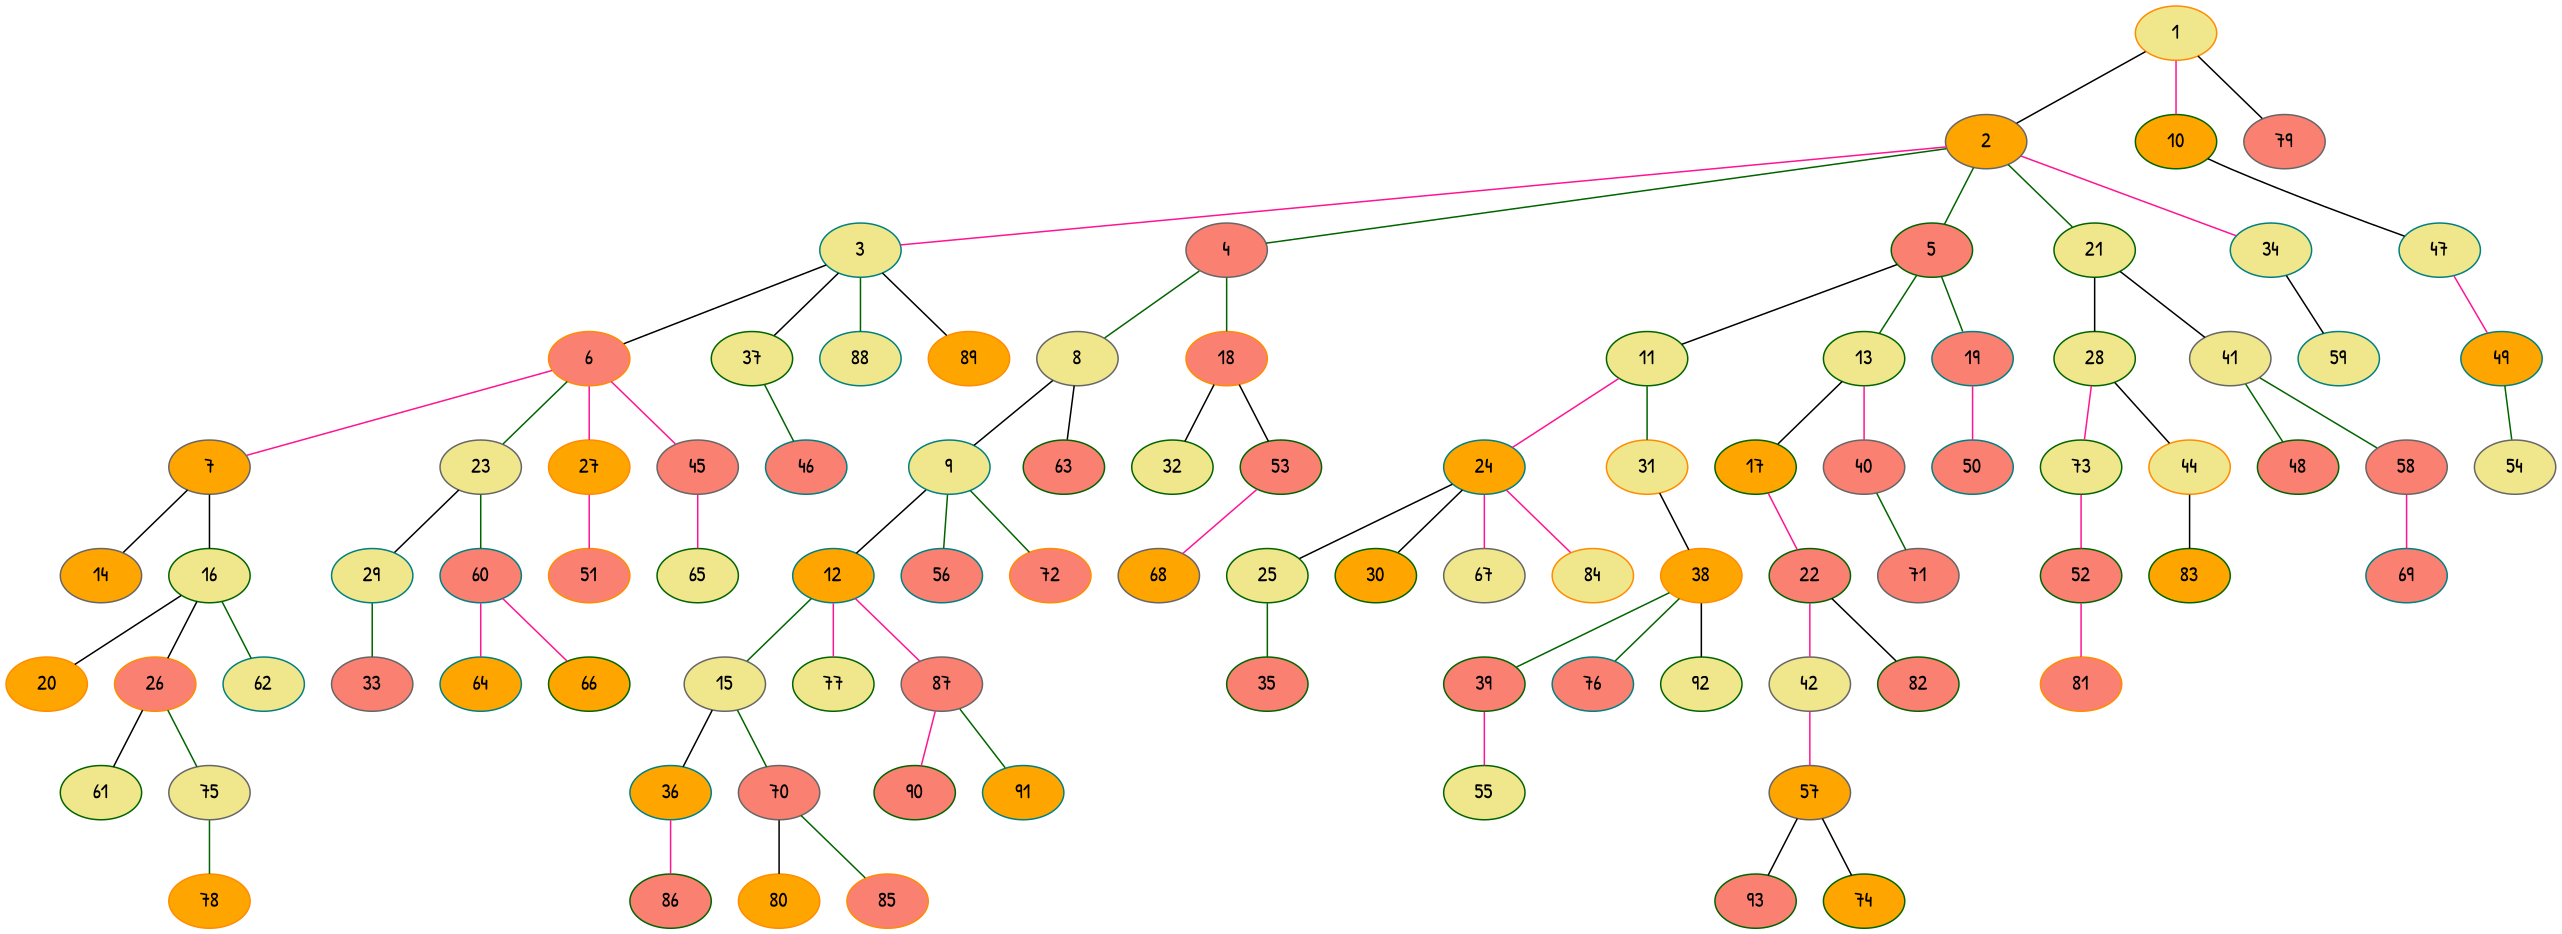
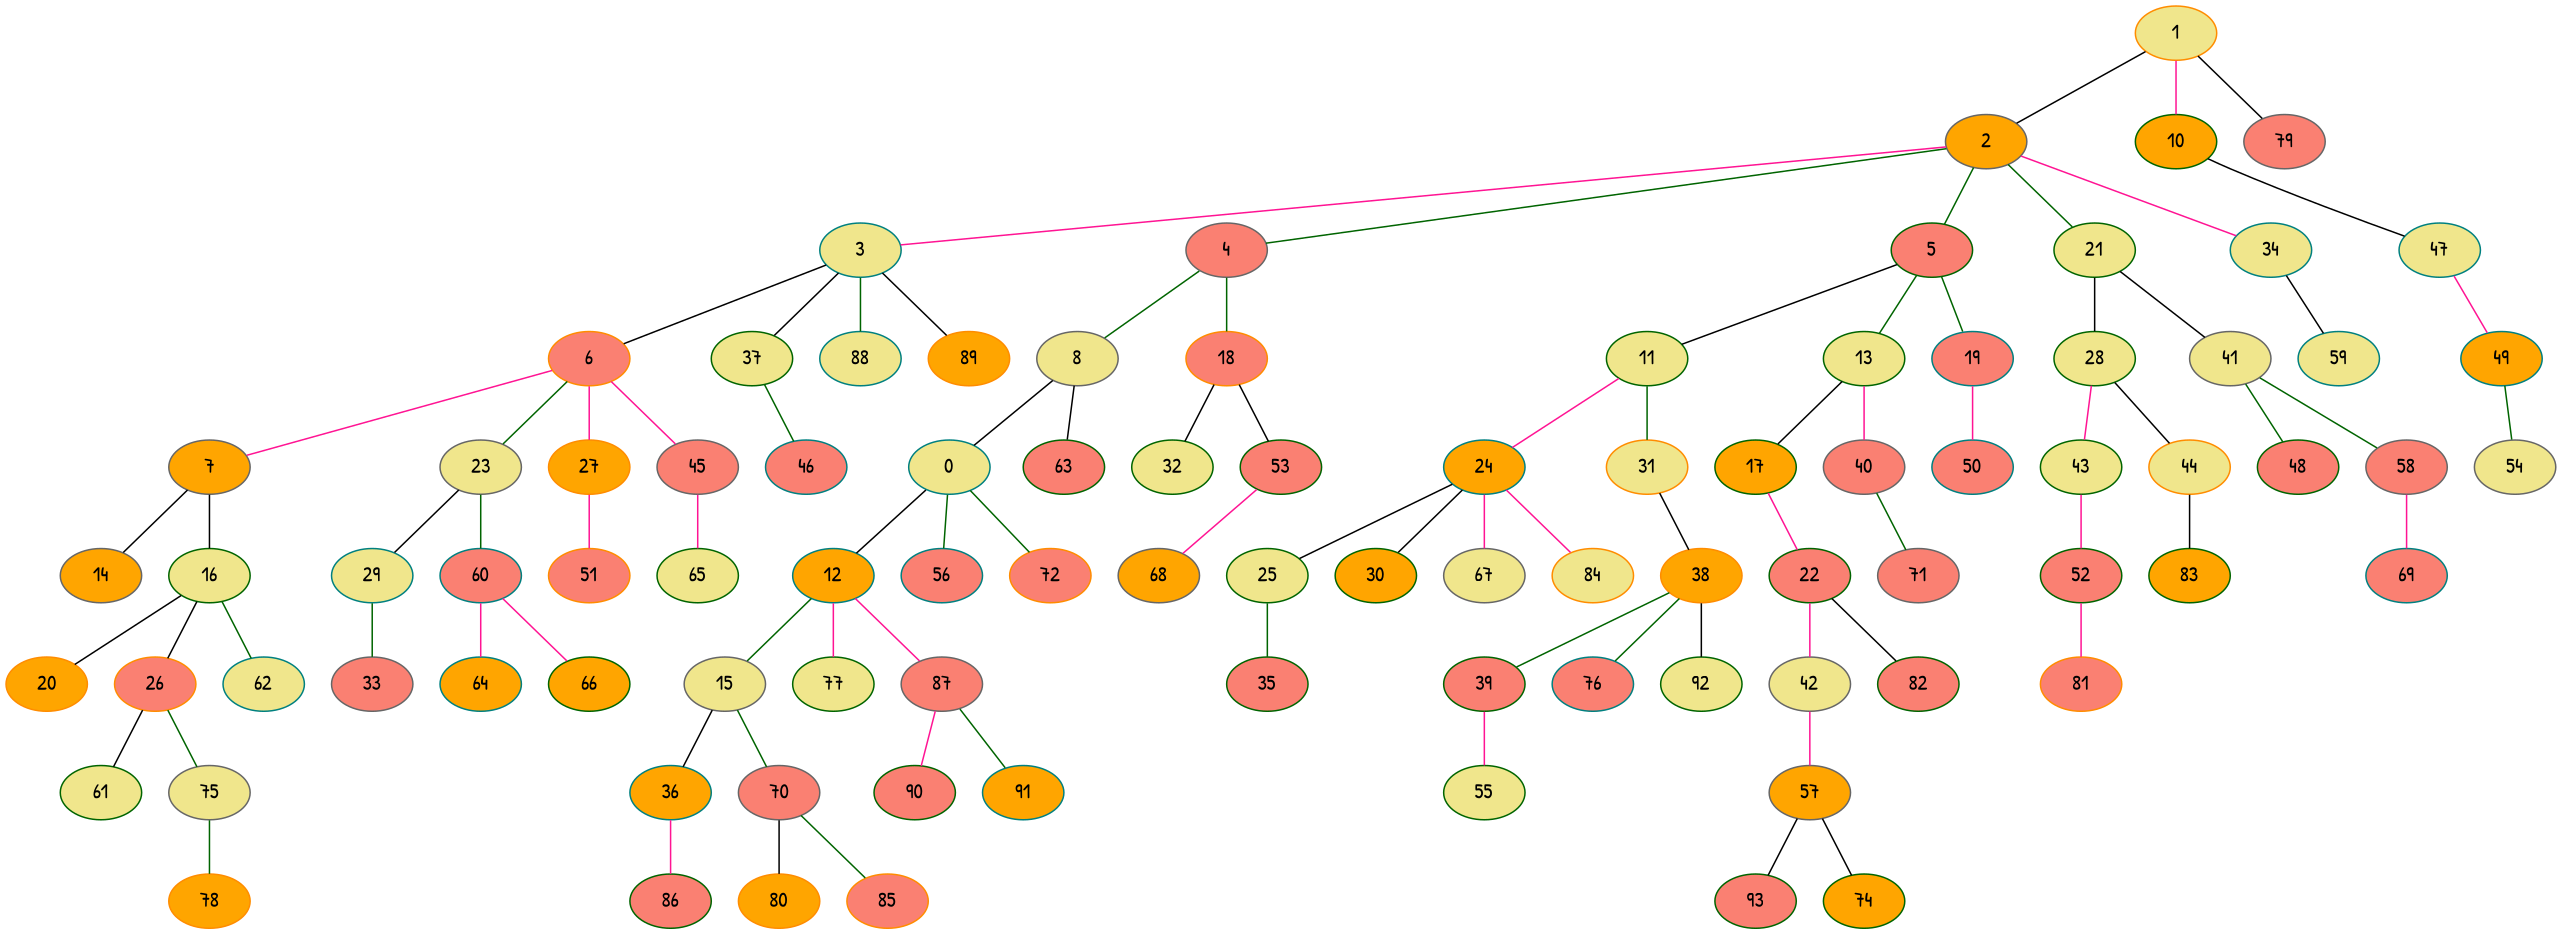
node "9": label "9" -> "0"
node "73": label "73" -> "43"
